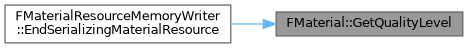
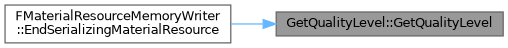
node "FMaterial::GetQualityLevel": label "FMaterial::GetQualityLevel" -> "GetQualityLevel::GetQualityLevel"
